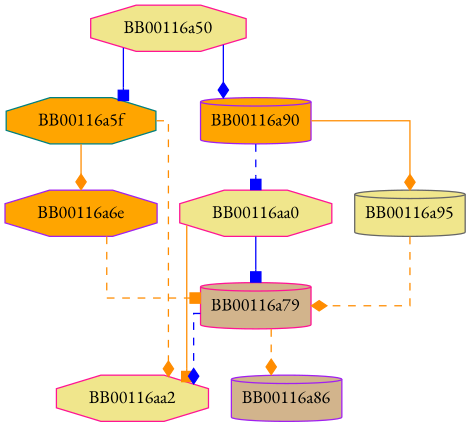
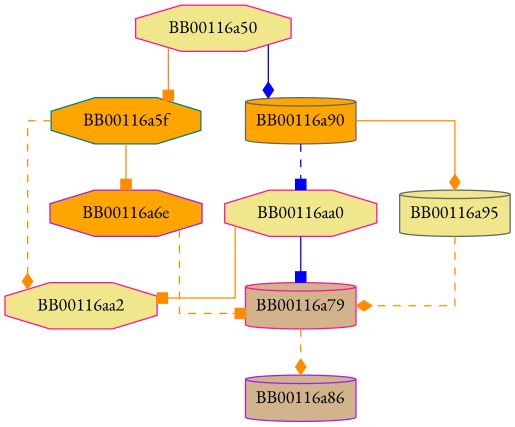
edge "BB00116a50" -> "BB00116a5f": color blue -> darkorange
node "BB00116a90": color purple -> gray40
edge "BB00116a5f" -> "BB00116a6e": arrowhead diamond -> box
edge "BB00116a79" -> "BB00116aa2": removed
